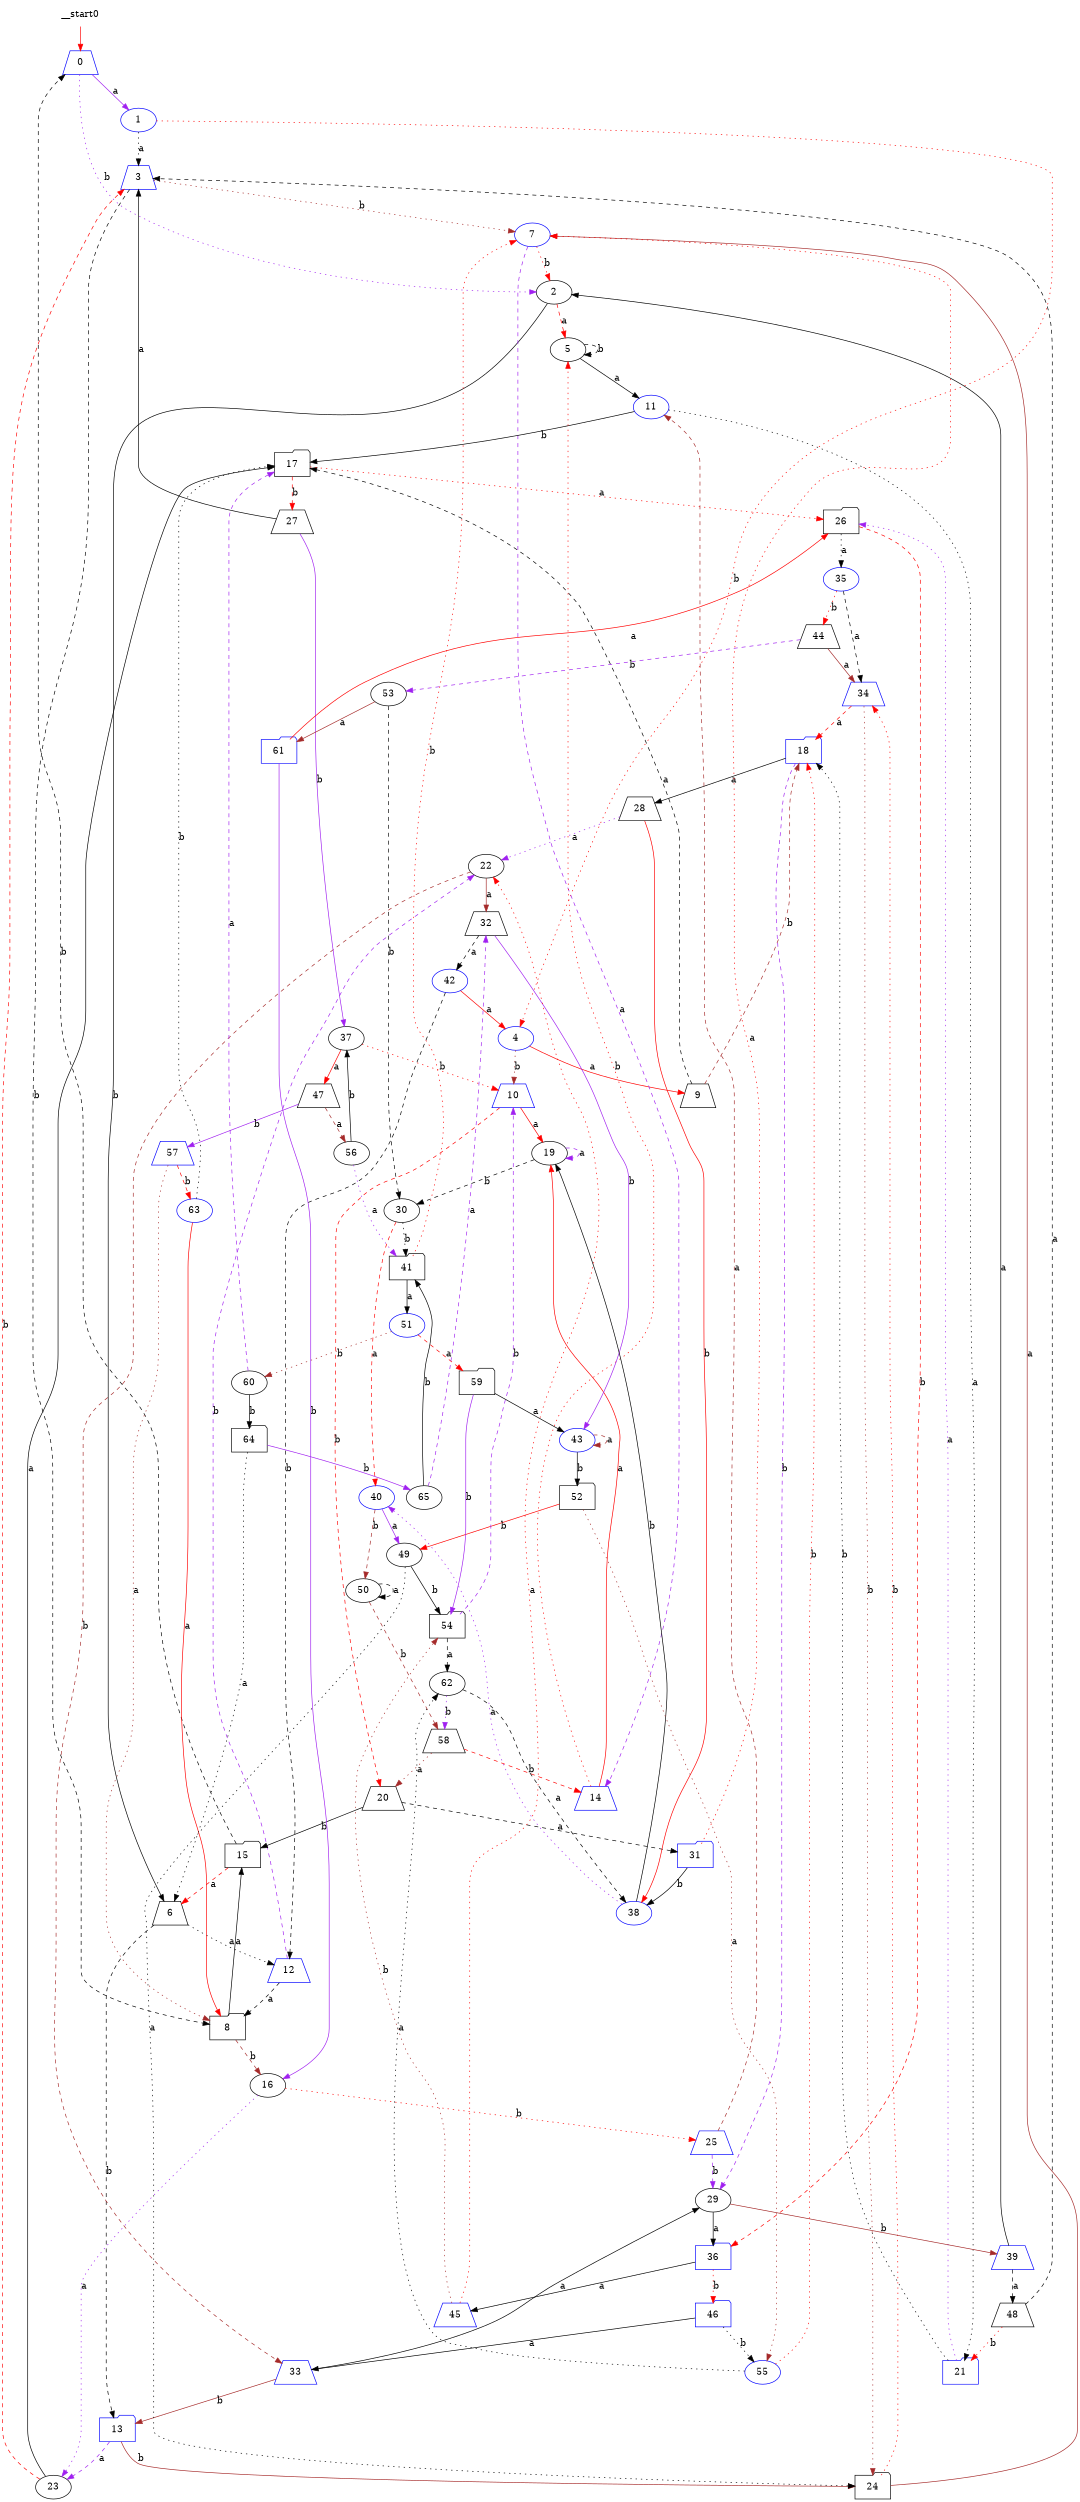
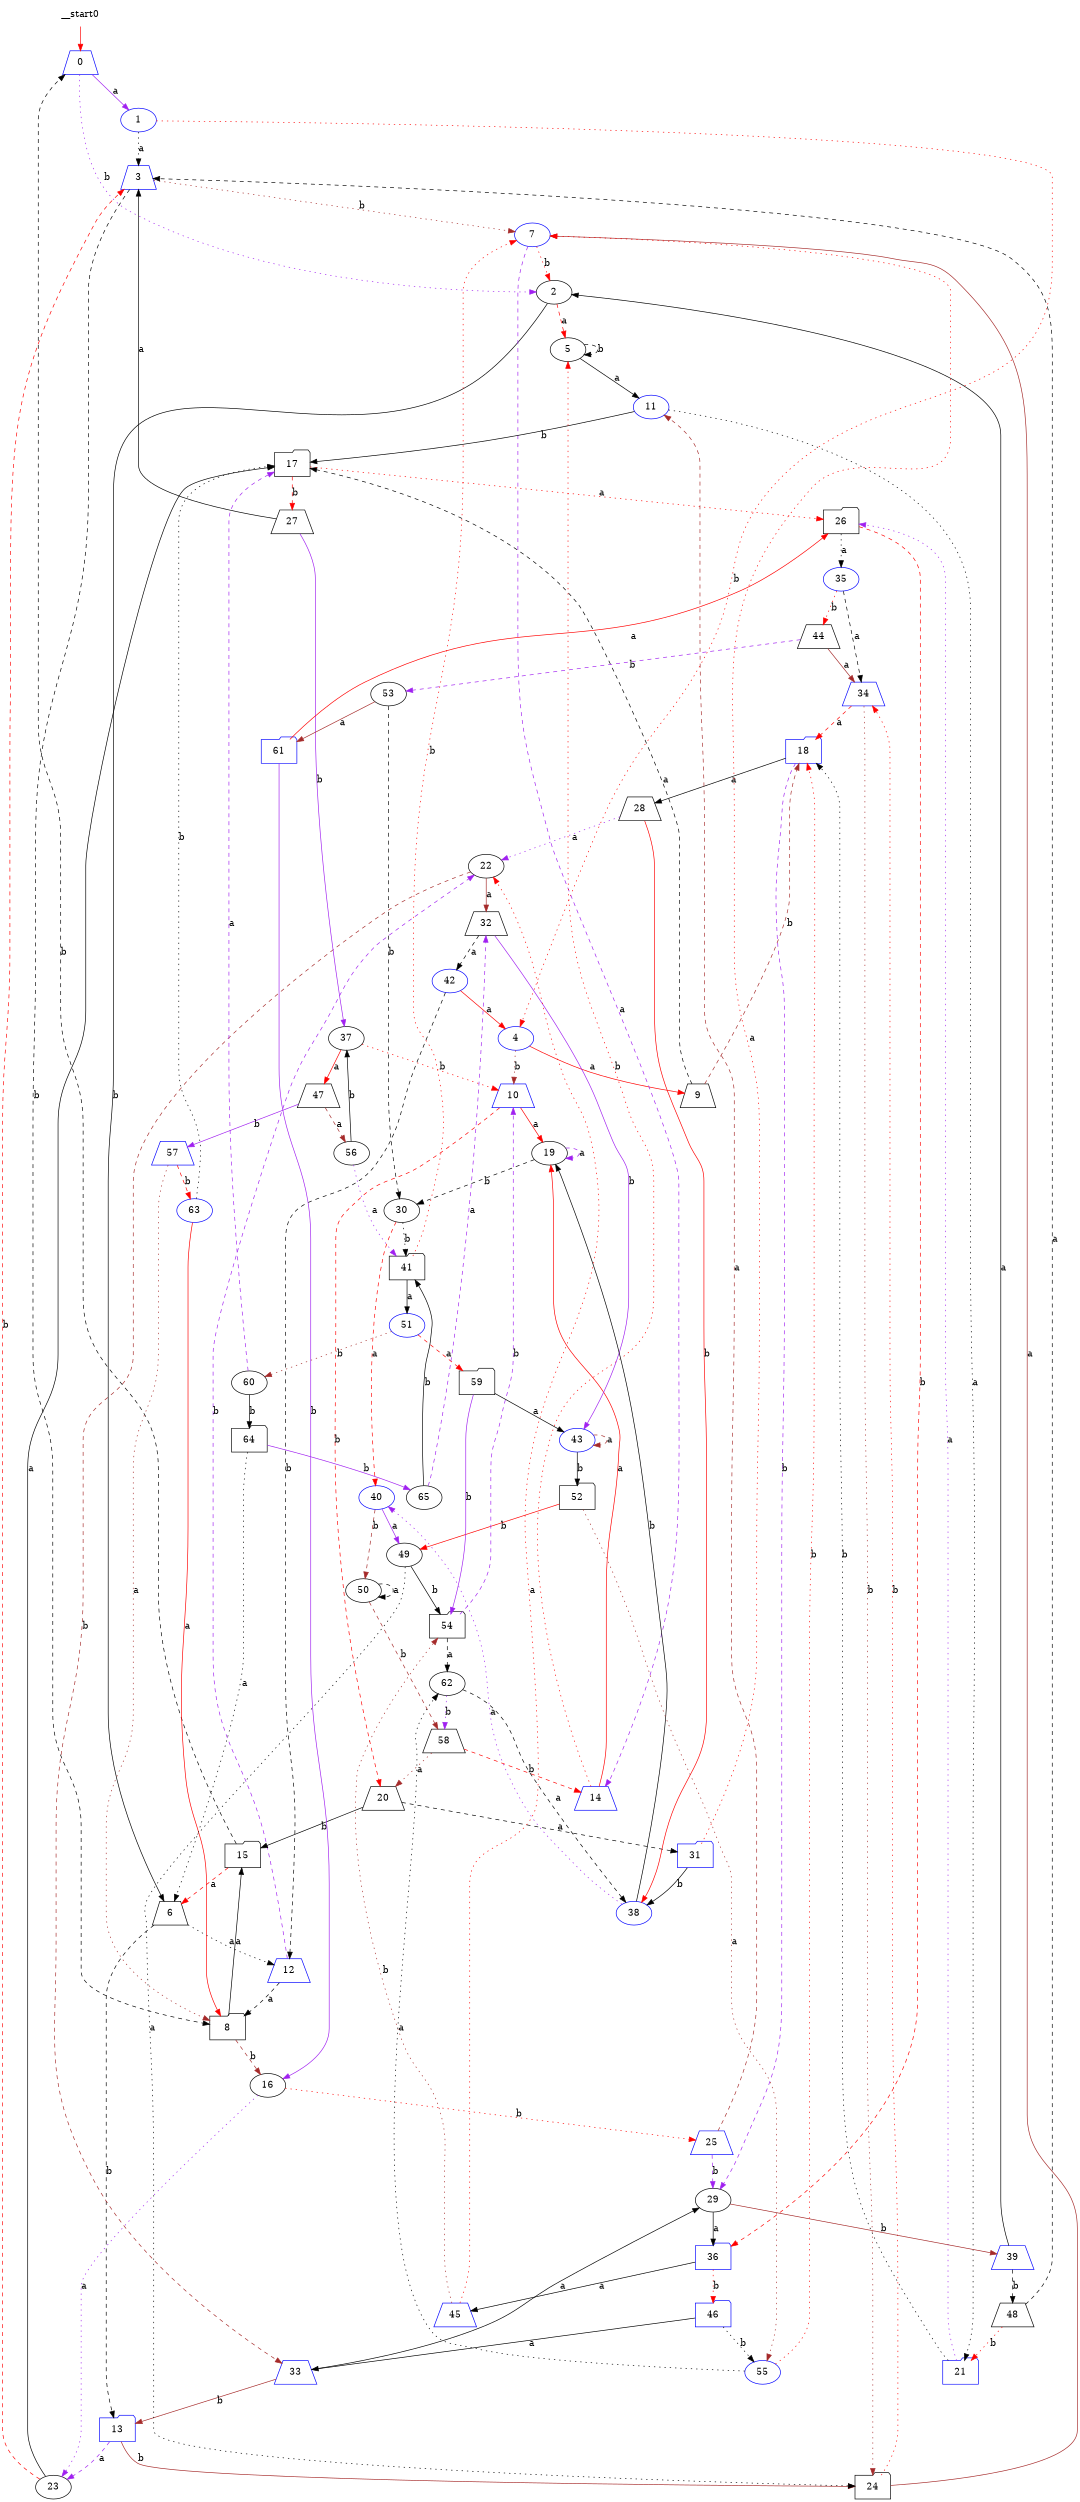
edge "39" -> "48": label "a" -> "b"
